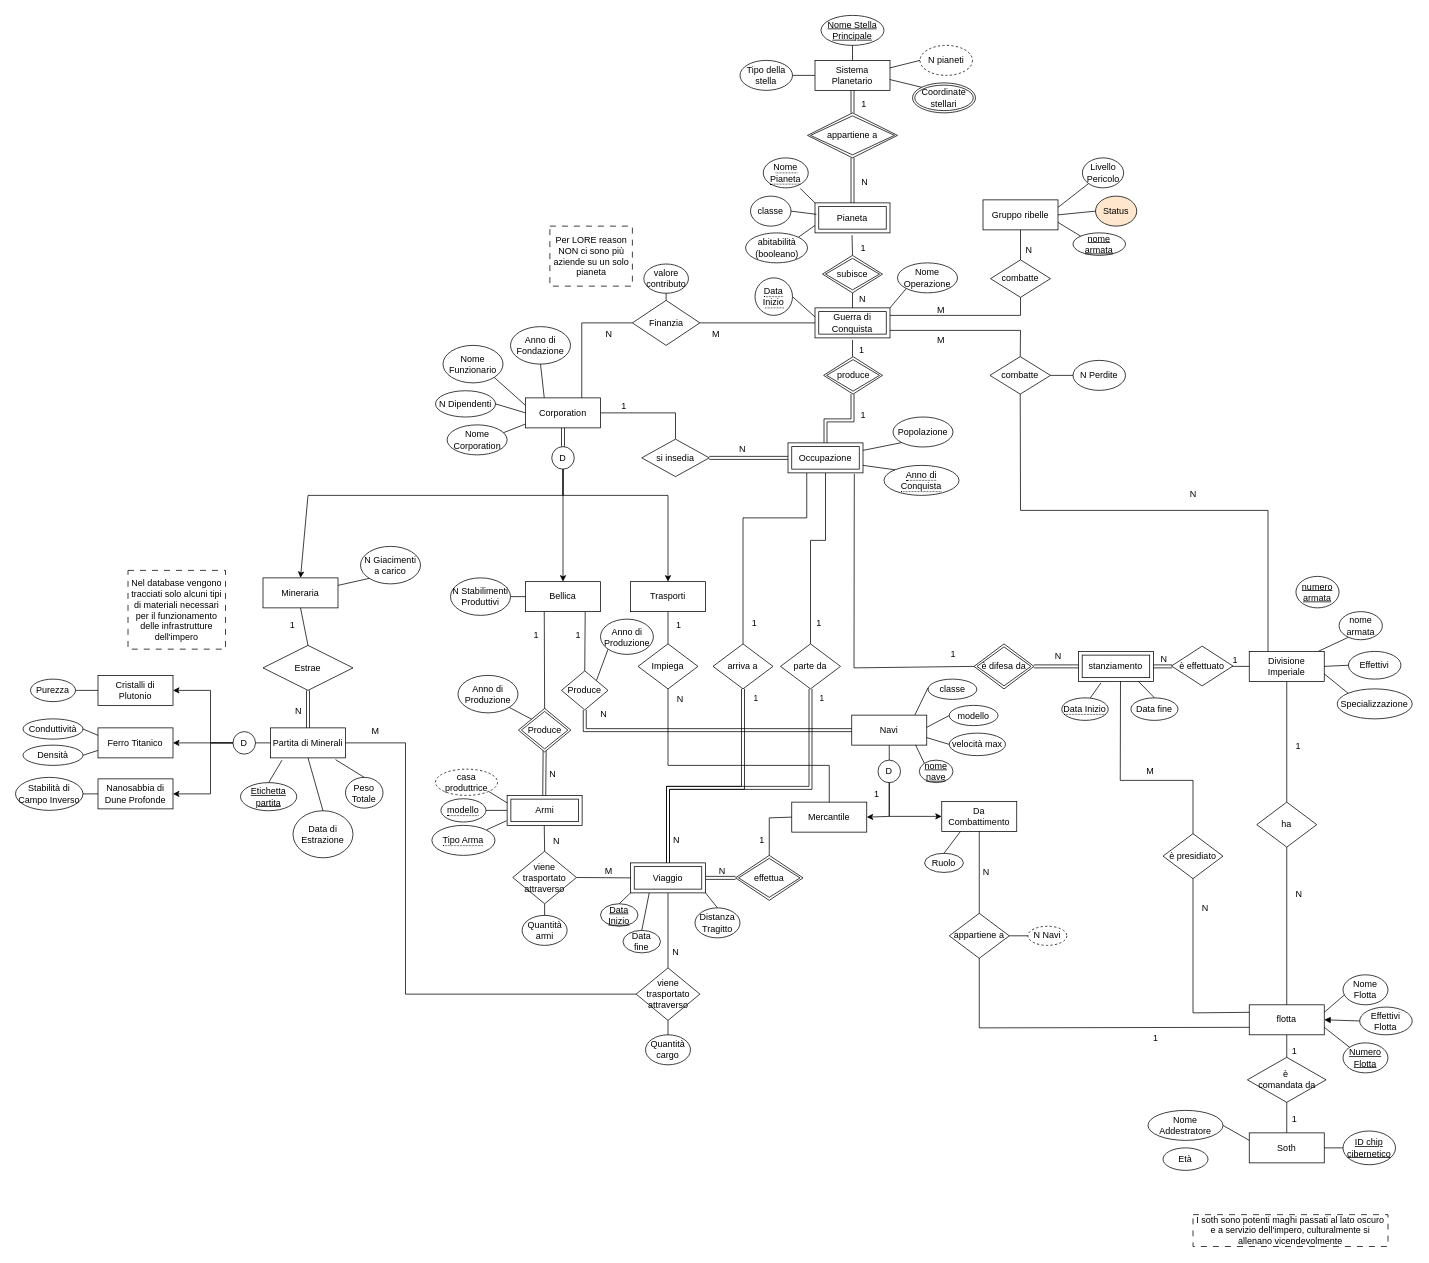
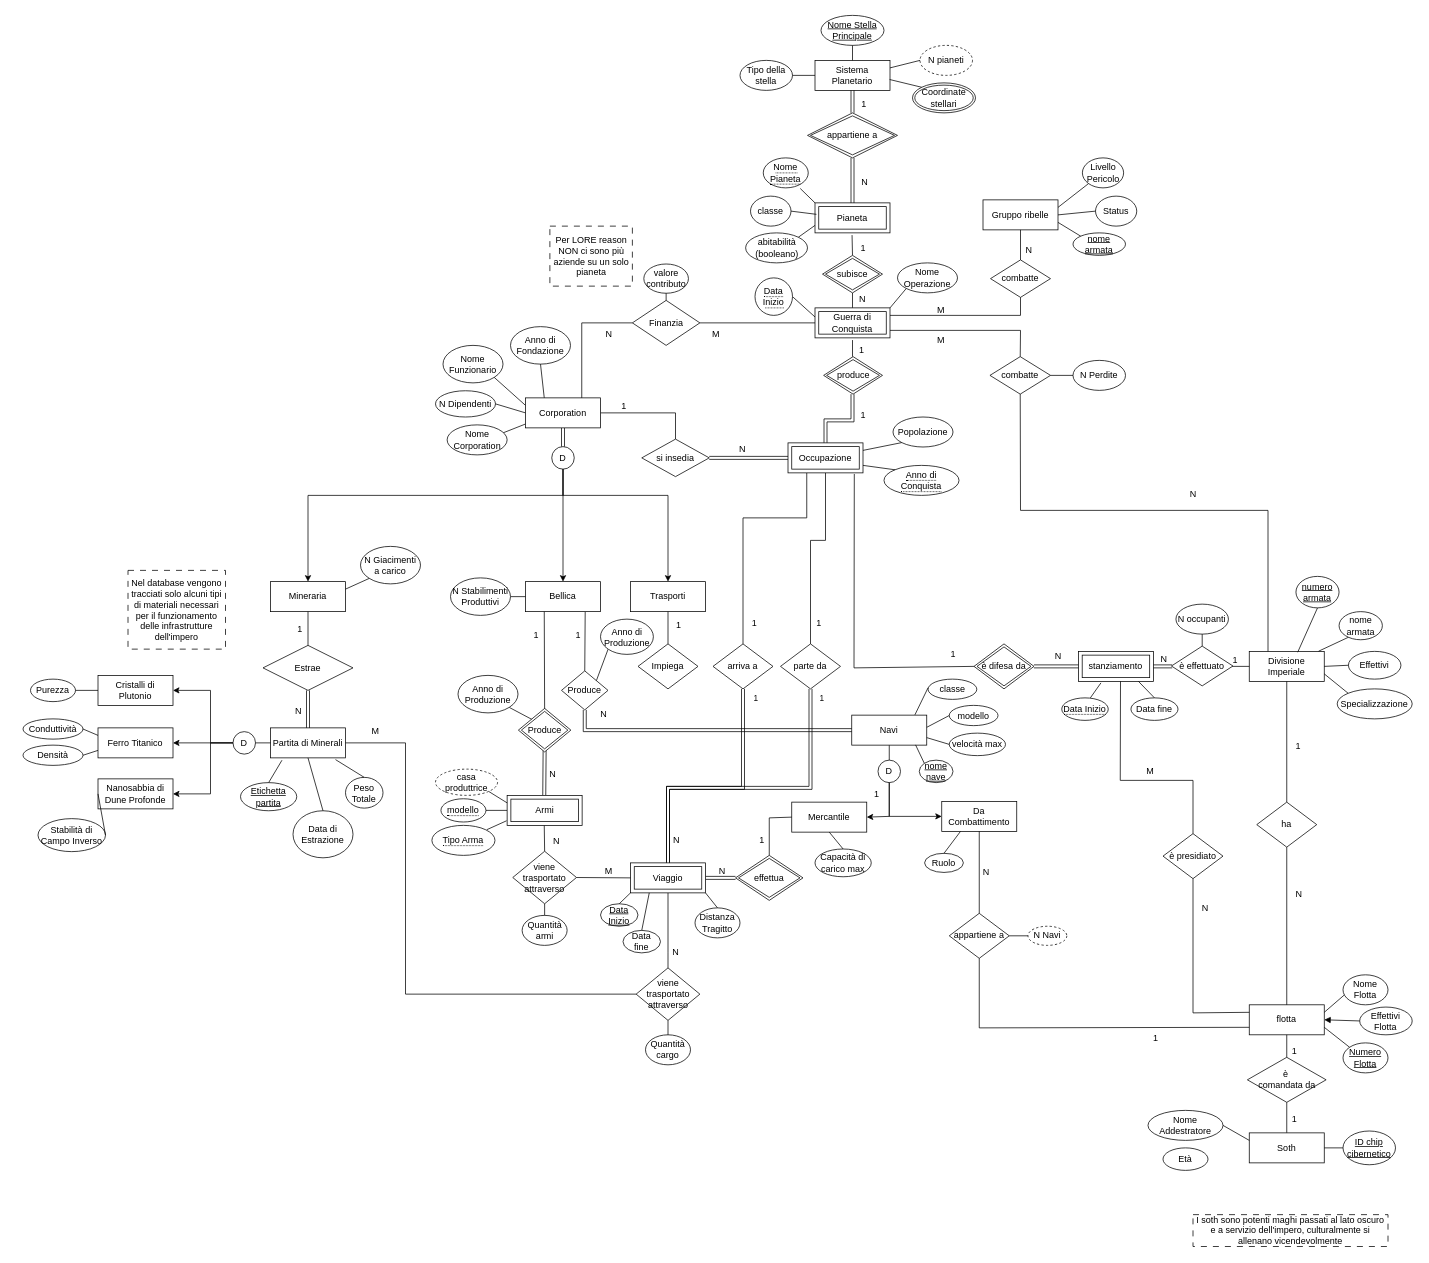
node "Status": fillcolor #ffe6cc -> #ffffff
node "Mineraria": moved (300, 593) -> (308, 597)
node "N occupanti": added
edge "numero armata" -- "Divisione Imperiale": added
edge "N occupanti" -- "è effettuato": added
edge "Impiega" -- "Mercantile": removed, label "N"
node "Stabilità di Campo Inverso": moved (49, 794) -> (72, 835)
edge "Mercantile" -- "Capacità di carico max": added
node "Capacità di carico max": added
